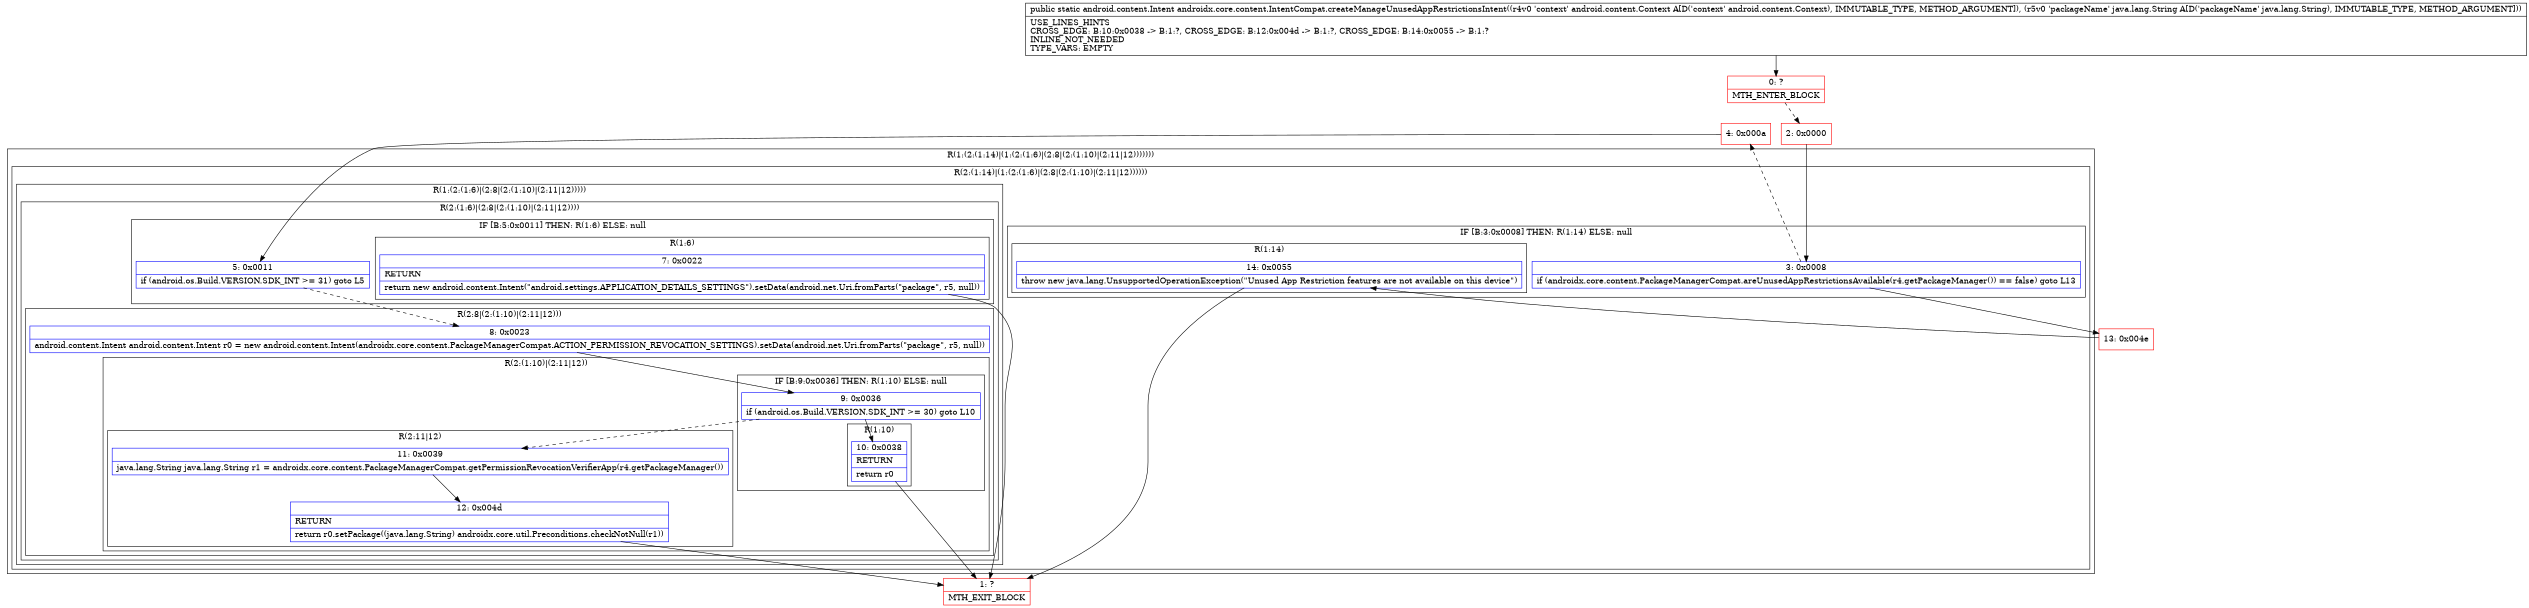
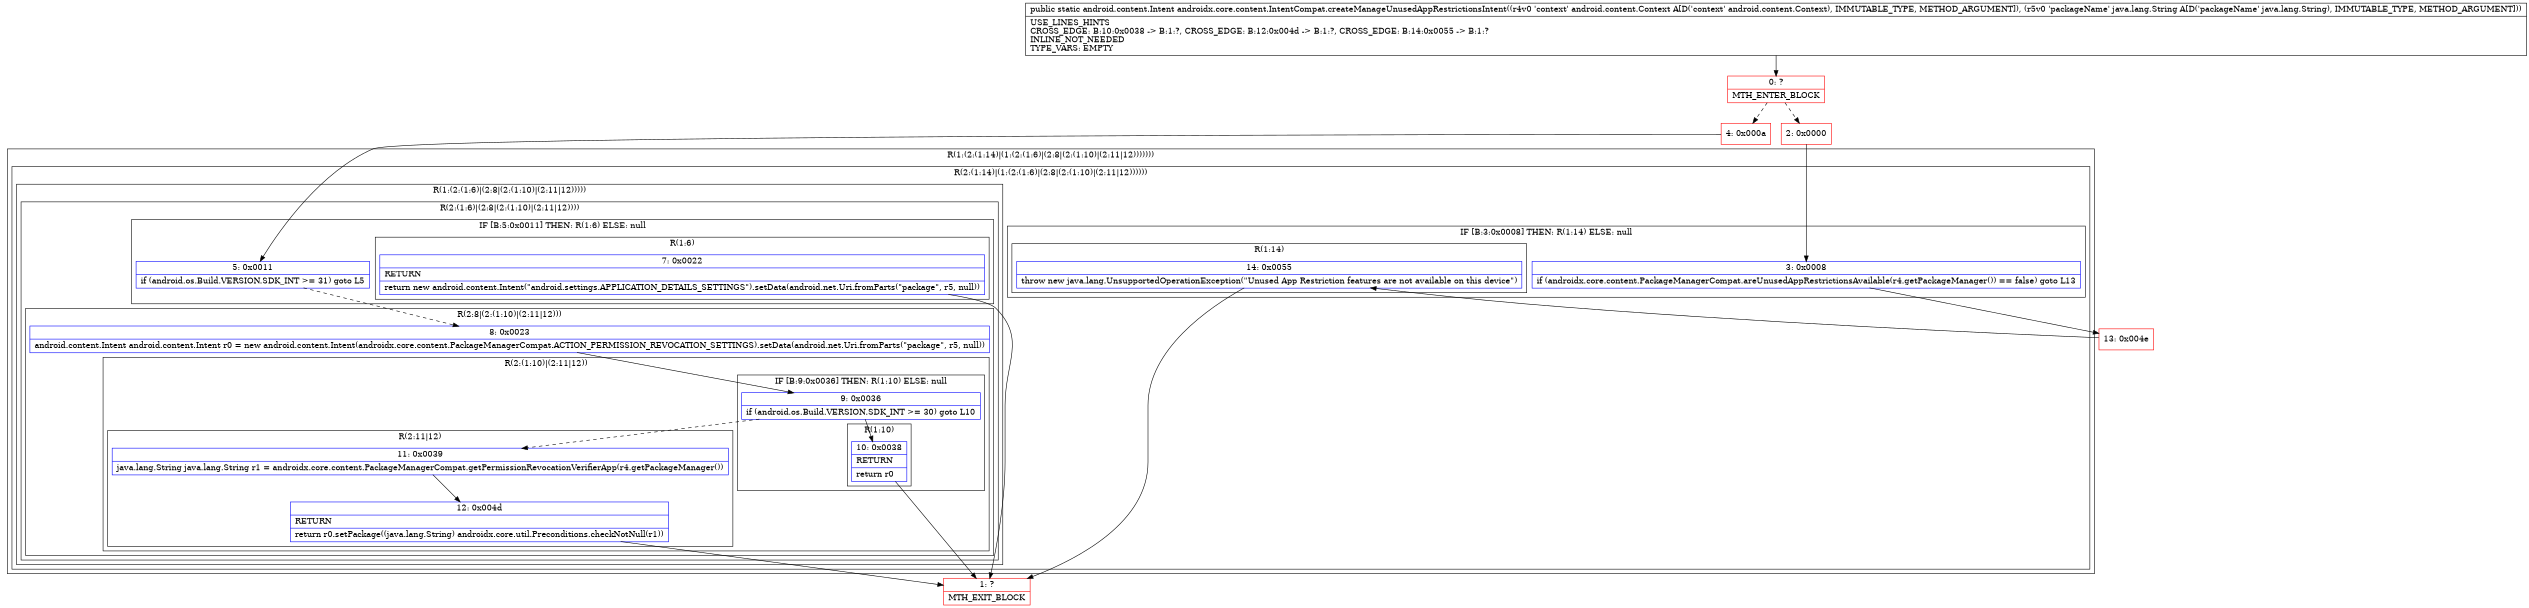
edge "3: 0x0008" -> "4: 0x000a": now "0: ?" -> "4: 0x000a"
